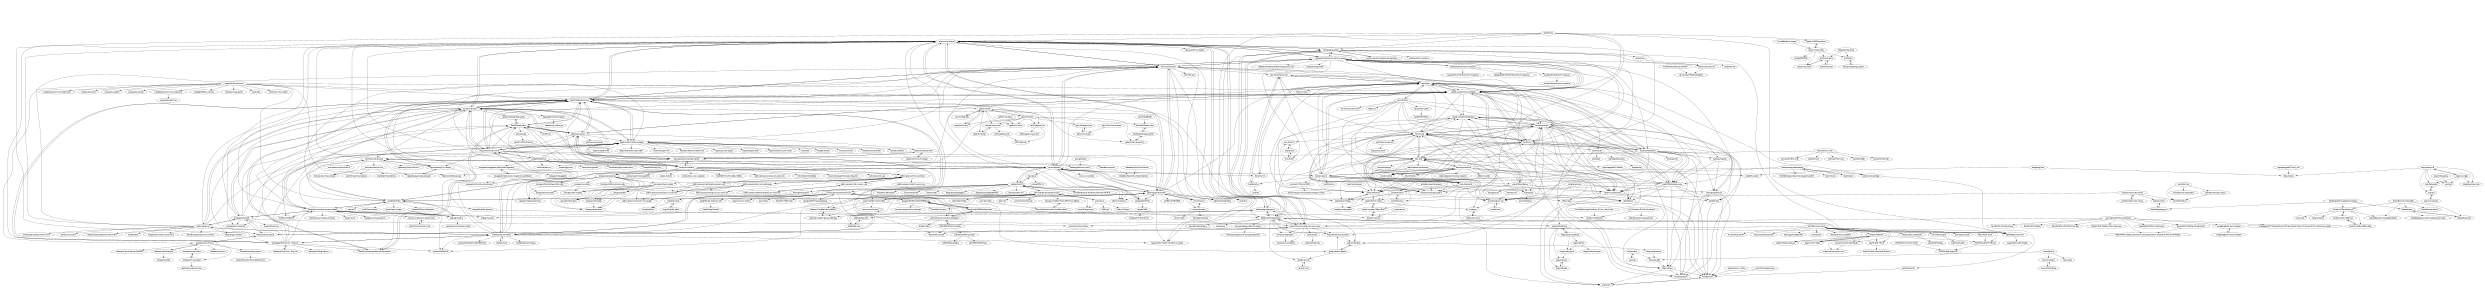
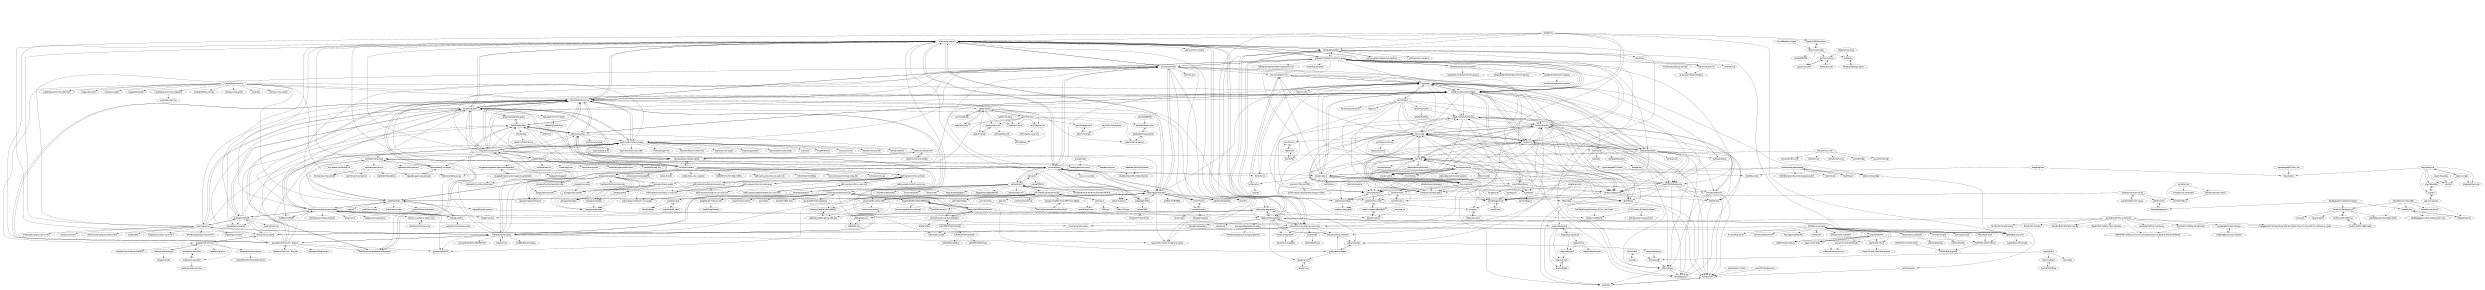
edge "thien-do/memos-pub" -> "webuild-community/federated-blog": now "AymenSekhri/CyanOS" -> "webuild-community/federated-blog"
edge "huytd/sequencegenius" -> "vnteamopen/godebouncer": now "GraphicDThanh/danang-cuisine" -> "vnteamopen/godebouncer"
